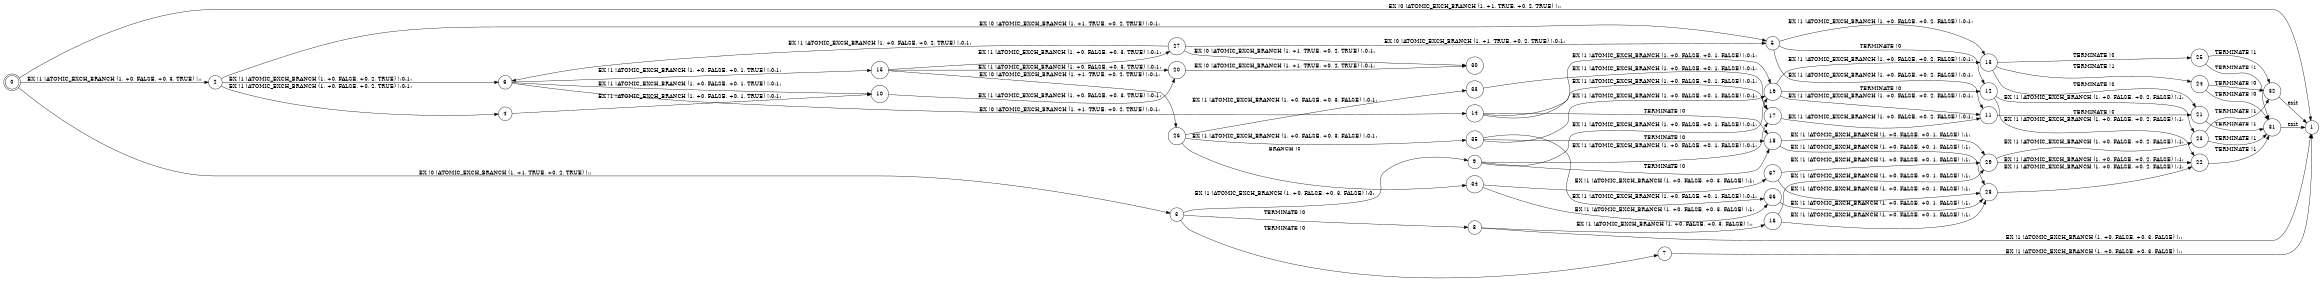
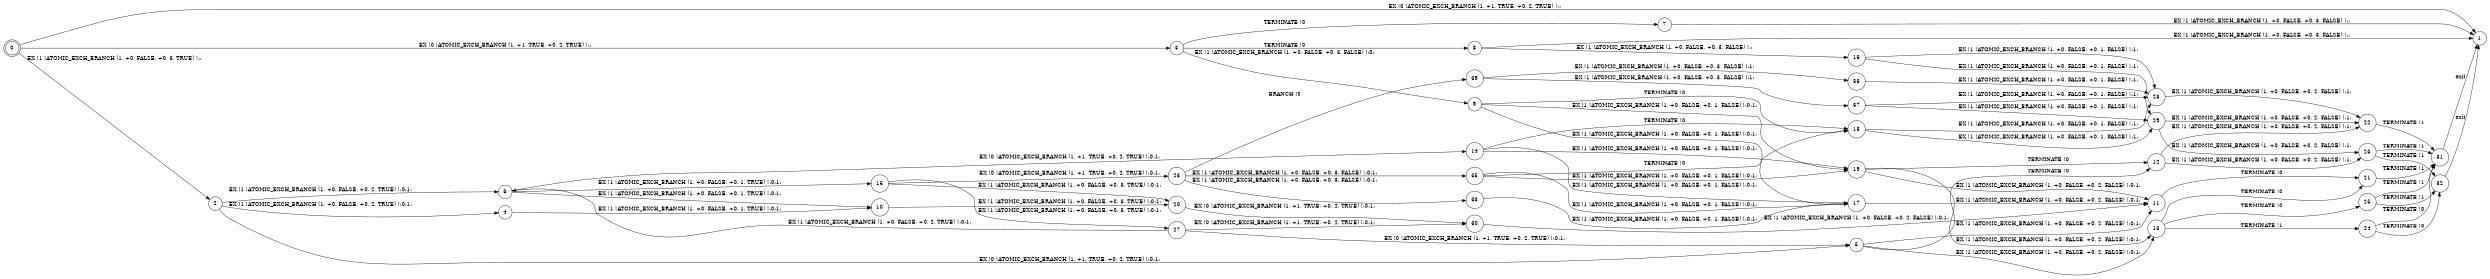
node "34": label "34" -> "39"
edge "35" -> "36": now "35" -> "17"
edge "30" -> "11": added, label "EX !1 !ATOMIC_EXCH_BRANCH (1, +0, FALSE, +0, 2, FALSE) !:0:1:"
